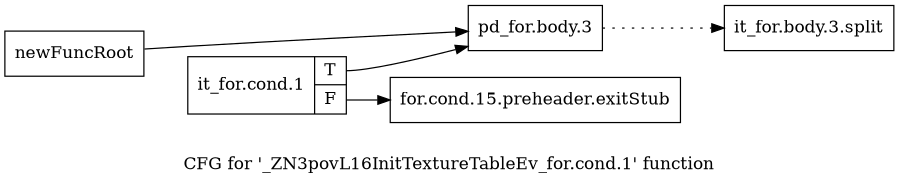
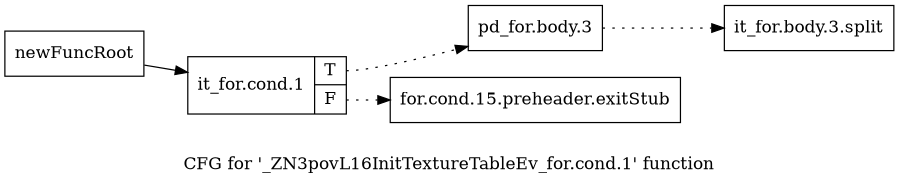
edge "newFuncRoot" -> "pd_for.body.3": now "newFuncRoot" -> "it_for.cond.1"
edge "it_for.cond.1" -> "pd_for.body.3": style solid -> dotted
edge "it_for.cond.1" -> "for.cond.15.preheader.exitStub": style solid -> dotted
